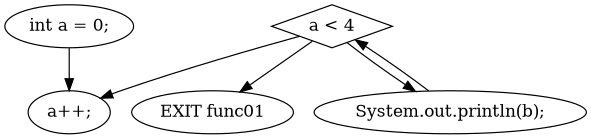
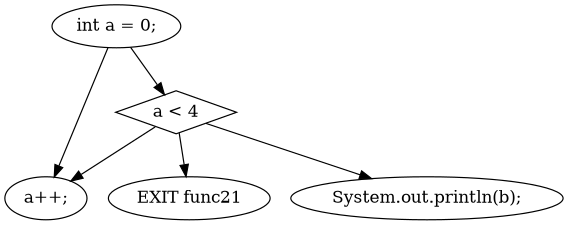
edge "System.out.println(b);" -> "a < 4": now "int a = 0;" -> "a < 4"
node "EXIT func01": label "EXIT func01" -> "EXIT func21"
